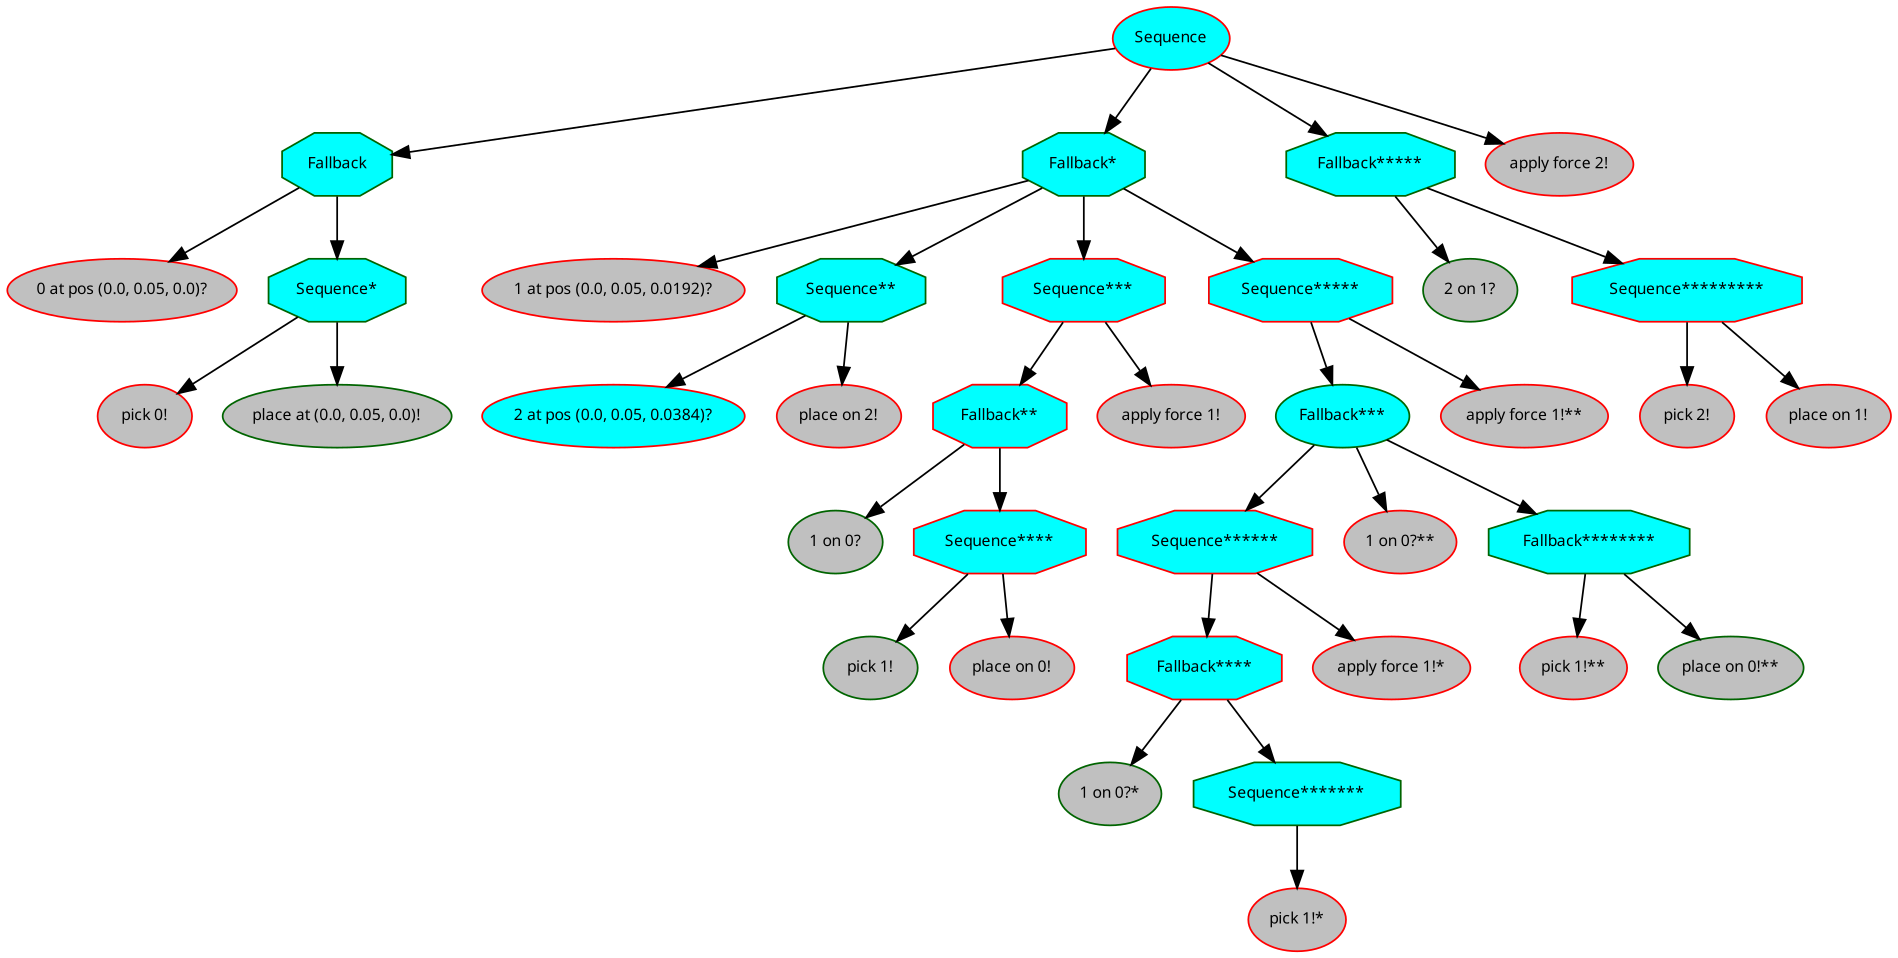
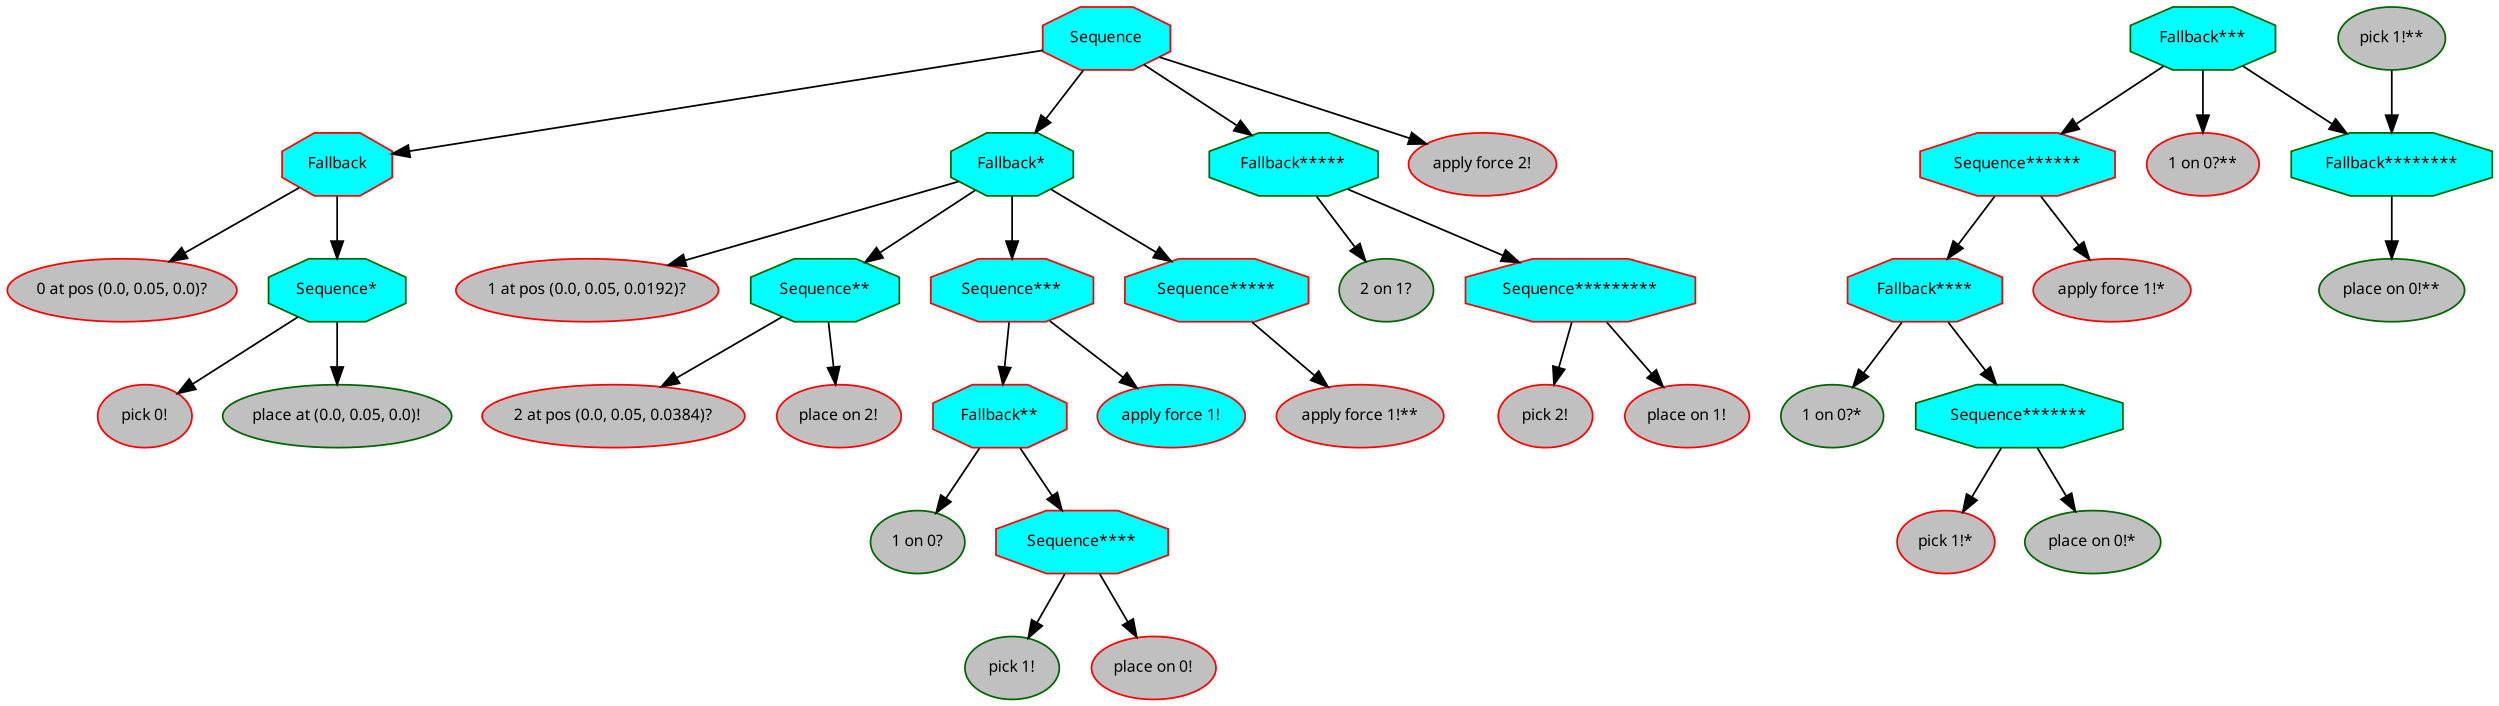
node "Sequence": shape ellipse -> octagon
node "Fallback": color darkgreen -> red
edge "Sequence*****" -> "Fallback***": removed
node "2 at pos (0.0, 0.05, 0.0384)?": fillcolor cyan -> gray
node "apply force 1!": fillcolor gray -> cyan
node "Fallback***": shape ellipse -> octagon
node "place on 0!*": added
edge "Fallback********" -> "pick 1!**": reversed
node "pick 1!**": color red -> darkgreen
